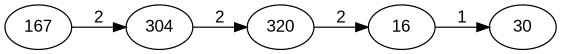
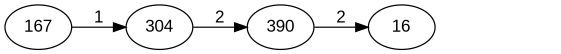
edge "167" -> "304": label "2" -> "1"
node "320": label "320" -> "390"
node "30": removed
